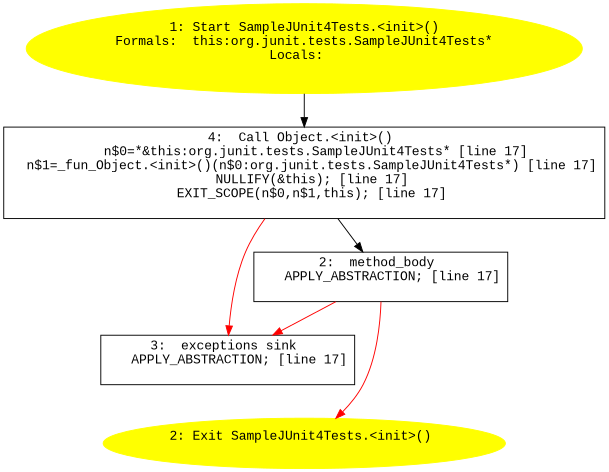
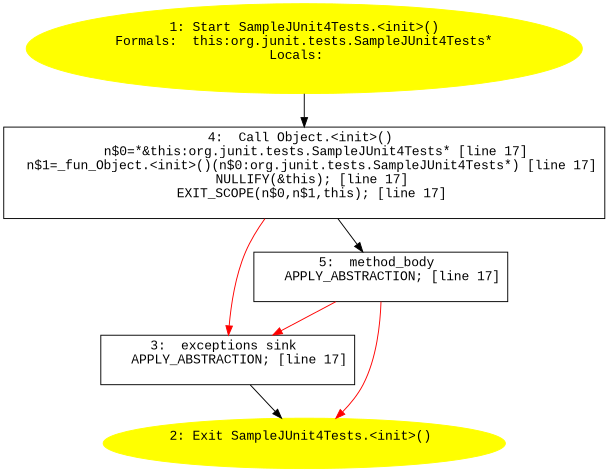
node "2:  method_body APPLY_ABSTRACTION; [line 17]": label "2:  method_body APPLY_ABSTRACTION; [line 17]" -> "5:  method_body APPLY_ABSTRACTION; [line 17]"
edge "3:  exceptions sink APPLY_ABSTRACTION; [line 17]" -> "2: Exit SampleJUnit4Tests.<init>()": added
